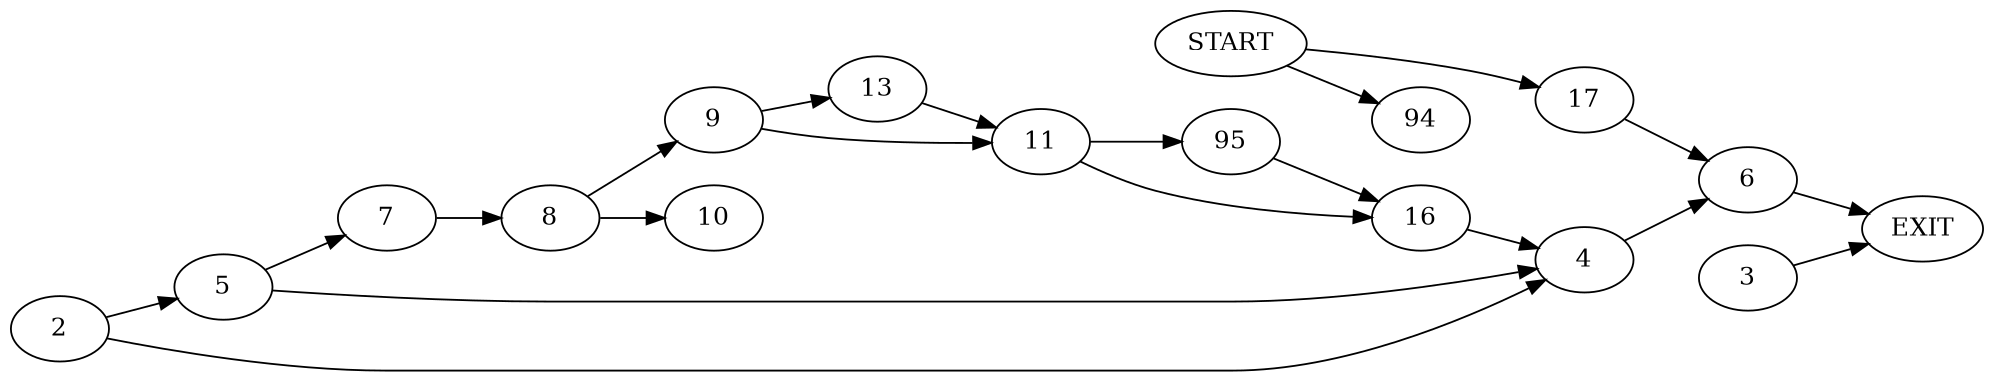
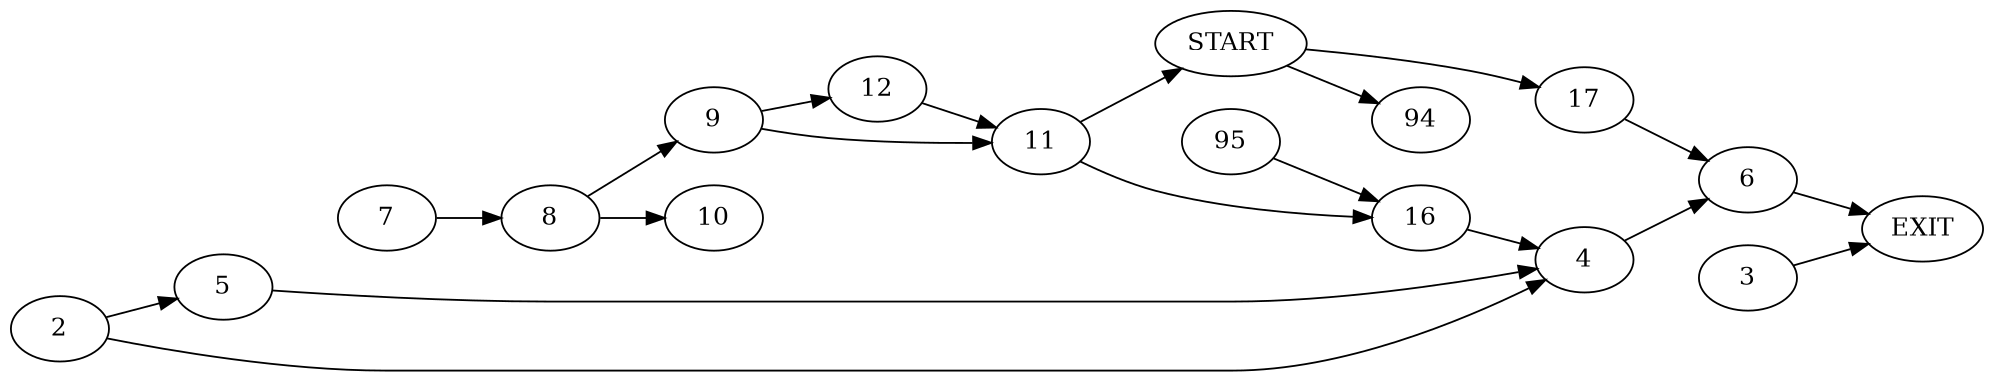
node "13": label "13" -> "12"
edge "11" -> "95": now "11" -> "START"
edge "5" -> "7": removed
